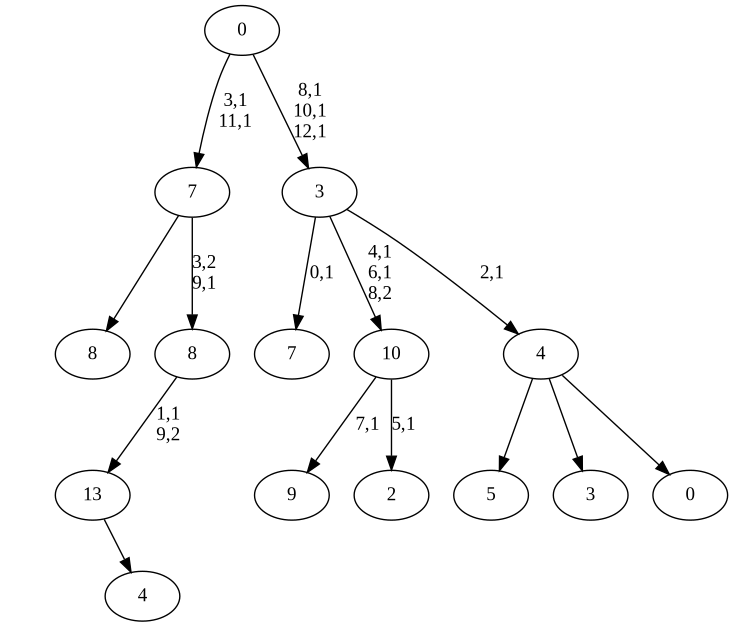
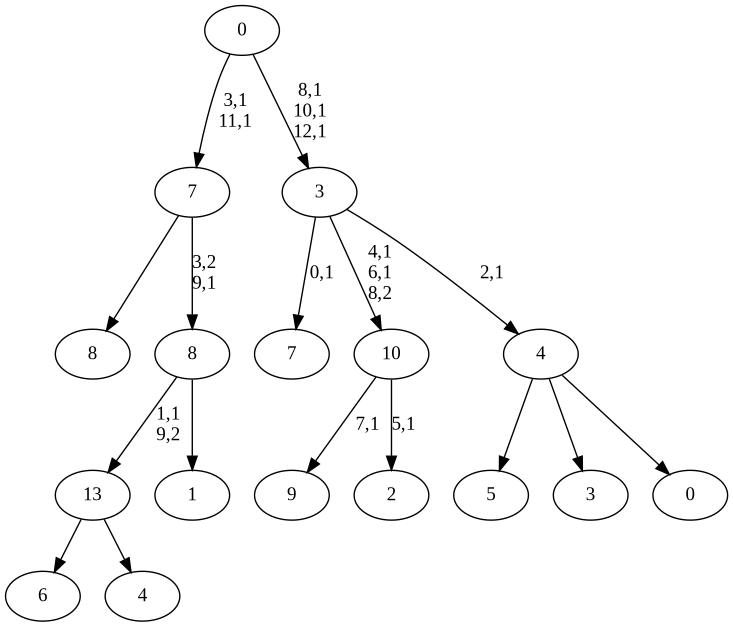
node "1": added
node "6": added
